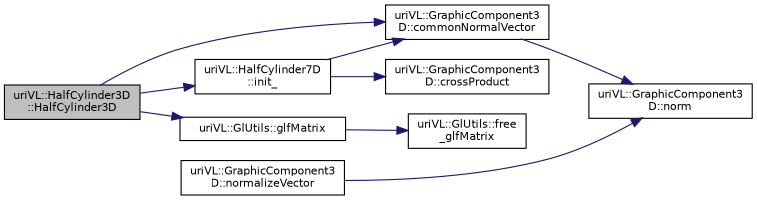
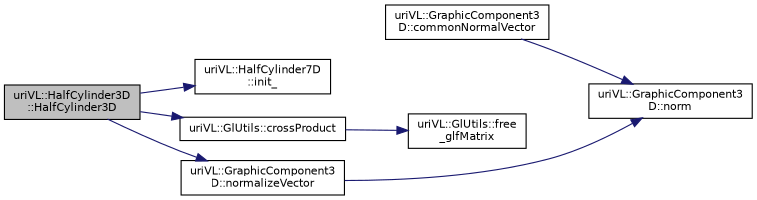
edge "uriVL::HalfCylinder3D ::HalfCylinder3D" -> "uriVL::GraphicComponent3 D::commonNormalVector": now "uriVL::HalfCylinder3D ::HalfCylinder3D" -> "uriVL::GraphicComponent3 D::normalizeVector"
edge "uriVL::HalfCylinder7D ::init_" -> "uriVL::GraphicComponent3 D::commonNormalVector": removed
node "uriVL::GraphicComponent3 D::crossProduct": removed
node "uriVL::GlUtils::glfMatrix": label "uriVL::GlUtils::glfMatrix" -> "uriVL::GlUtils::crossProduct"
